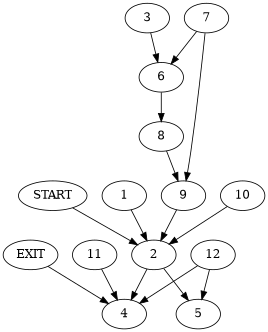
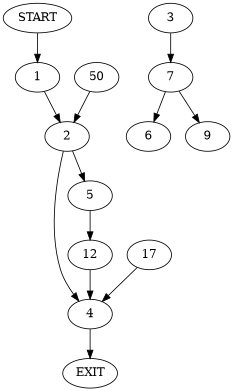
edge "3" -> "6": now "3" -> "7"
node "8": removed
node "10": label "10" -> "50"
edge "9" -> "2": removed
edge "START" -> "2": now "START" -> "1"
node "11": label "11" -> "17"
edge "12" -> "5": reversed
edge "EXIT" -> "4": reversed
